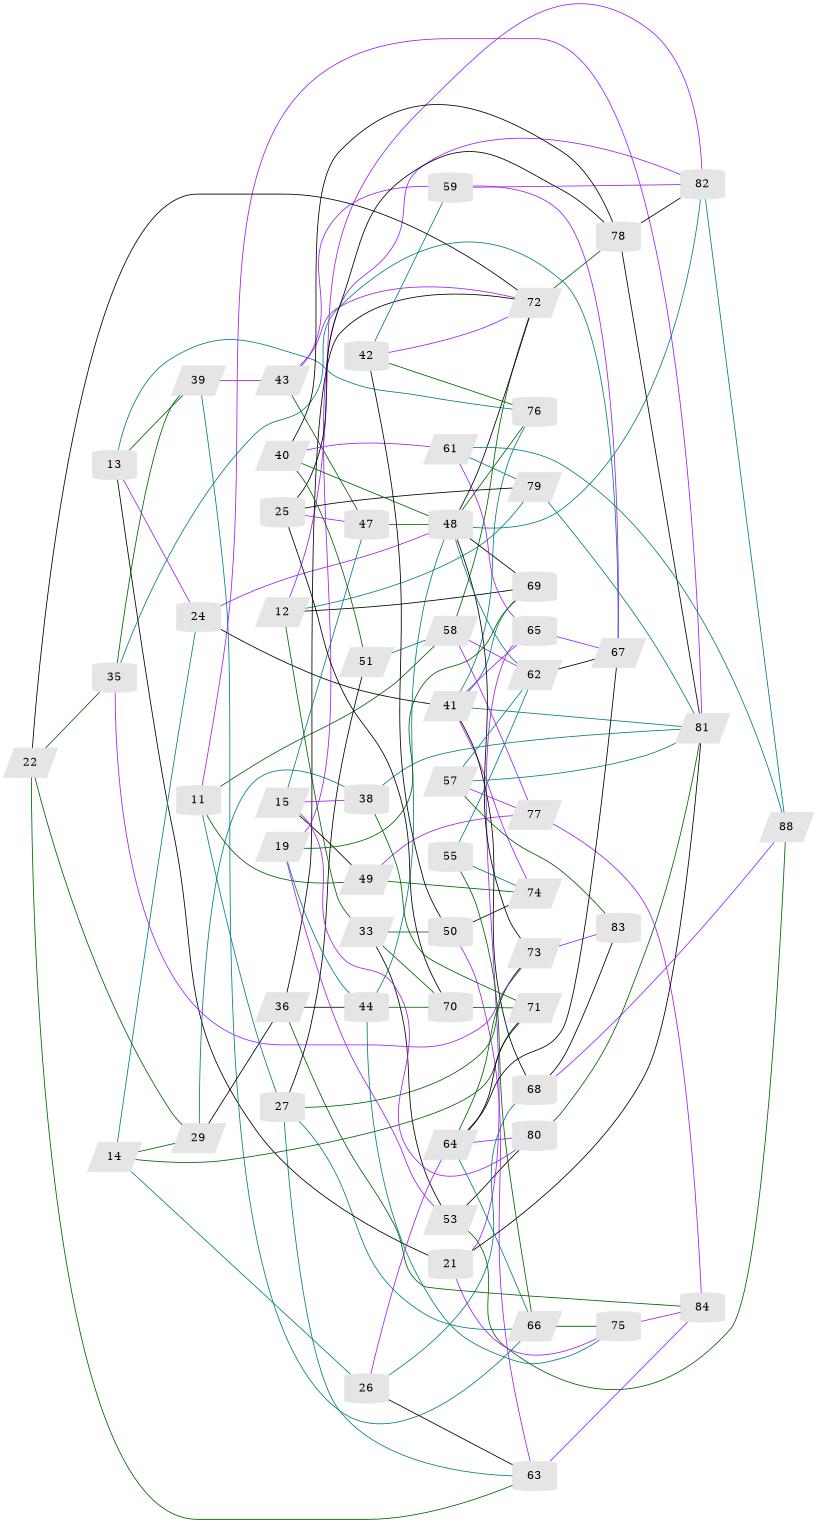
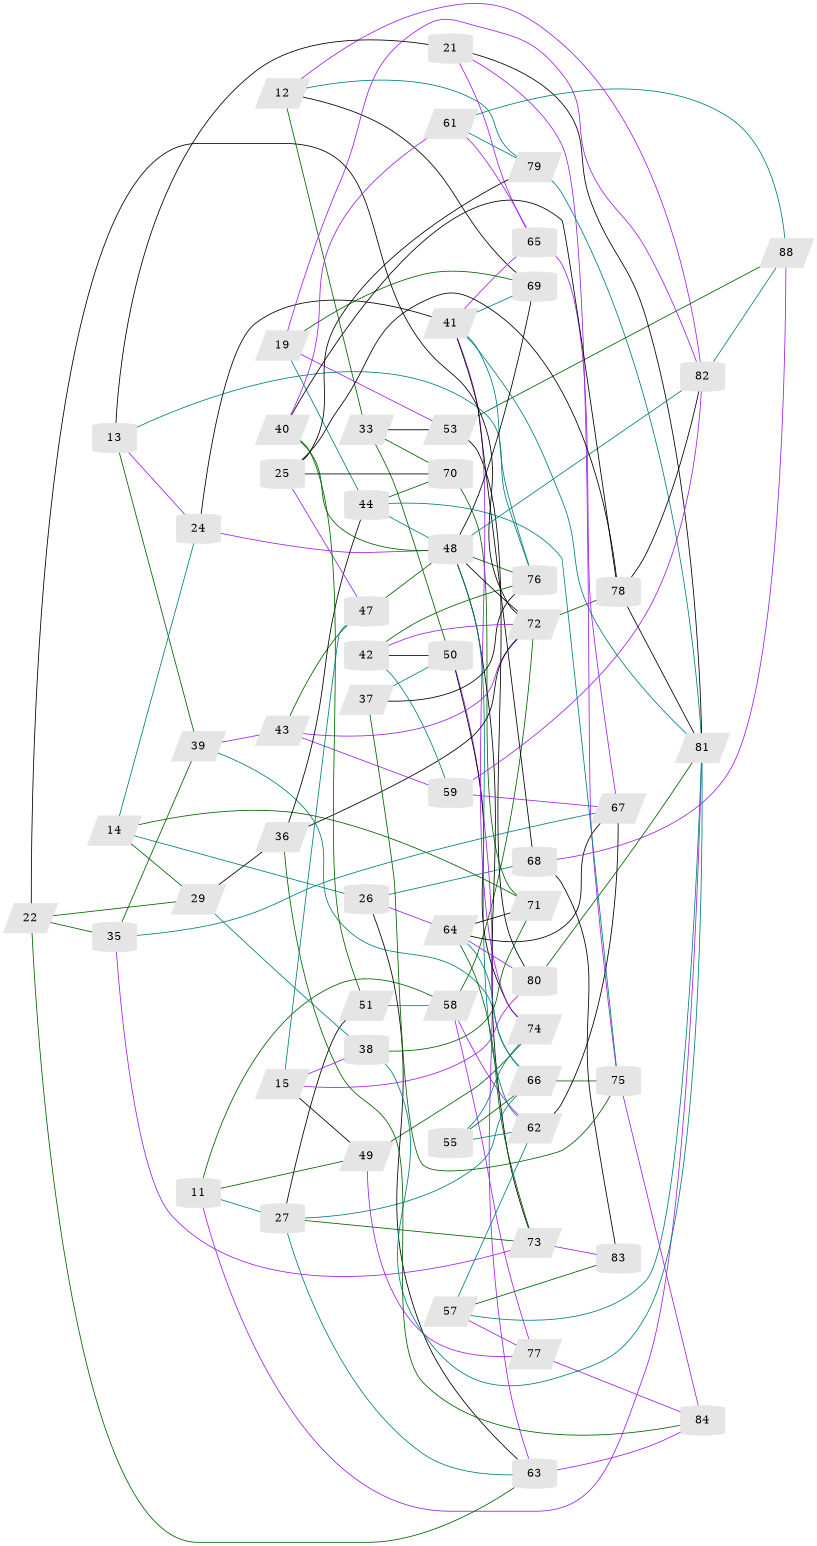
node "37": added
